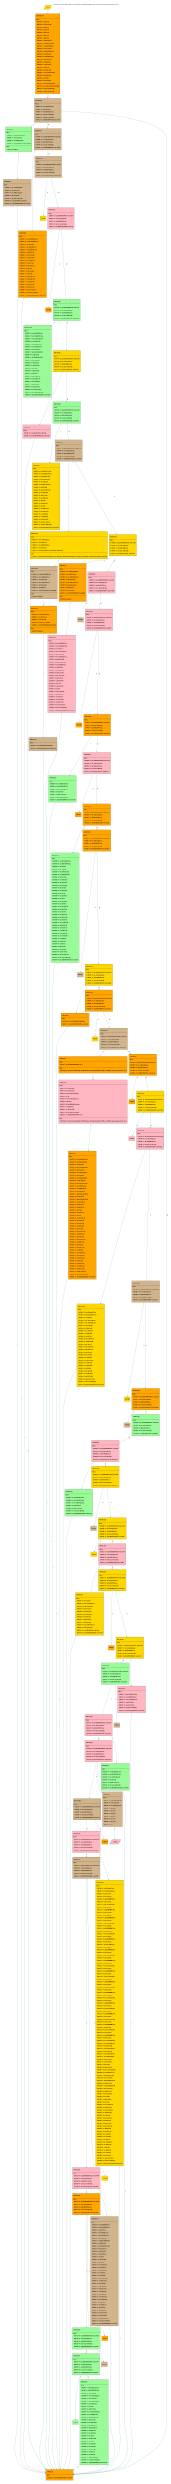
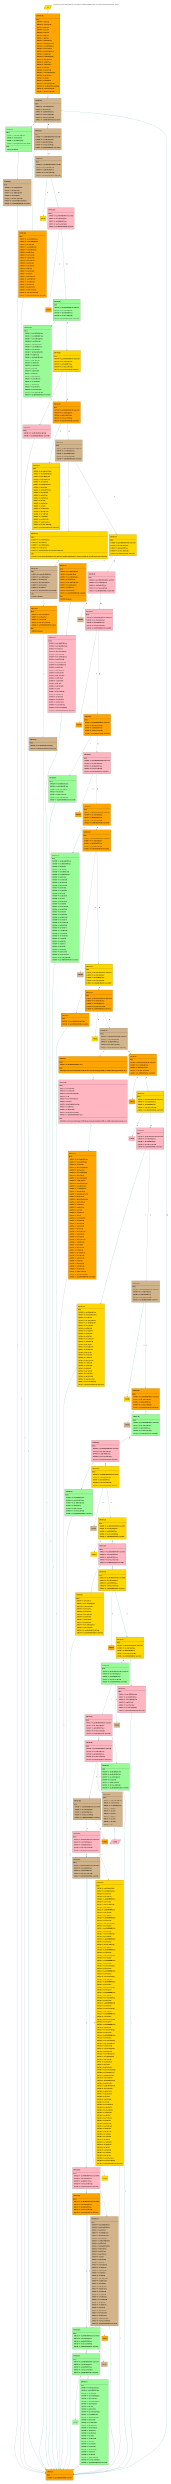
node "0x401760 [28]": fillcolor palegreen -> orange
